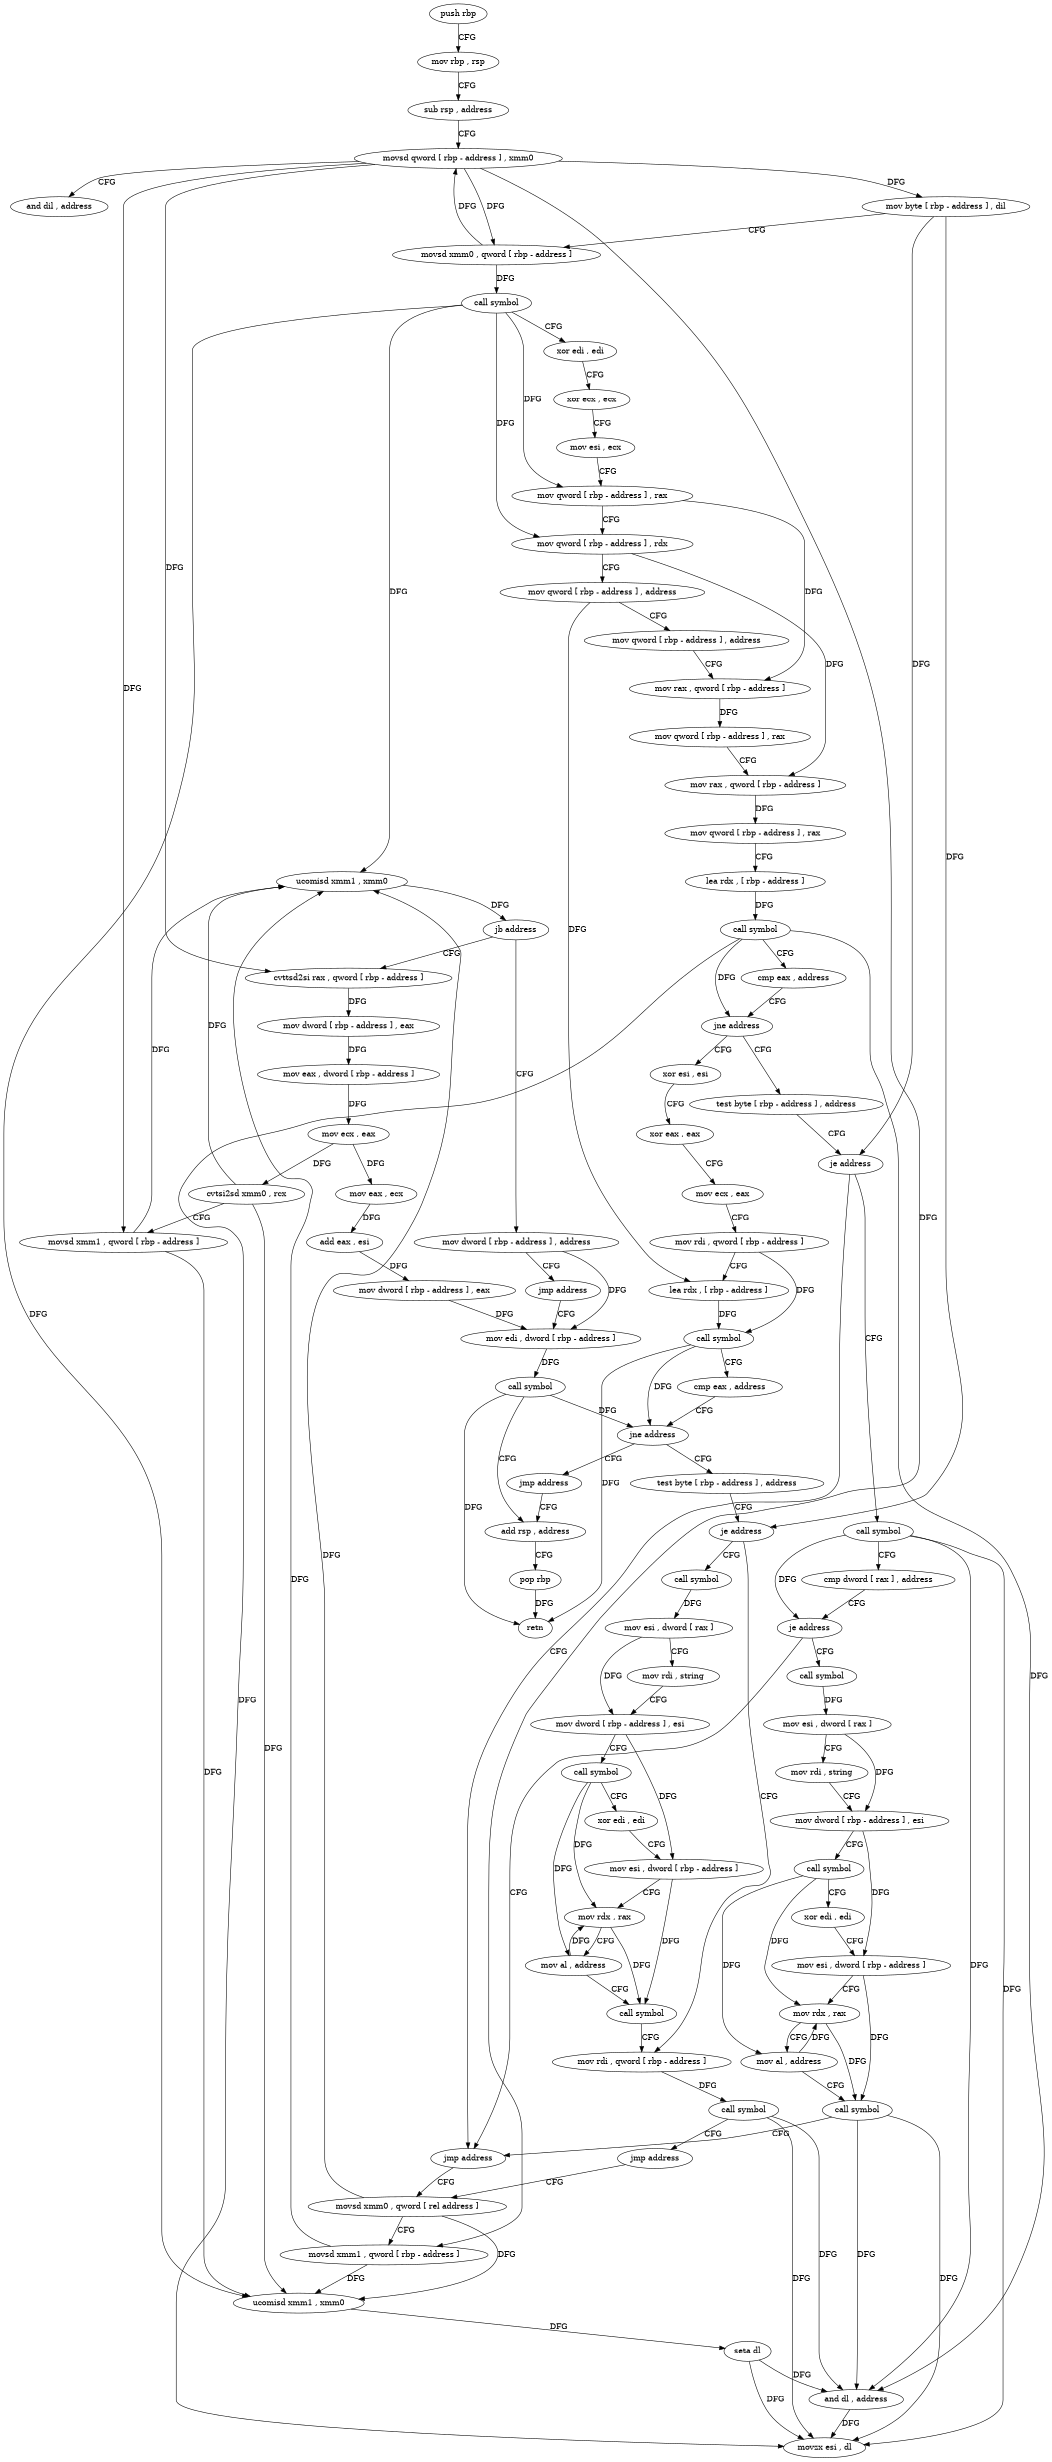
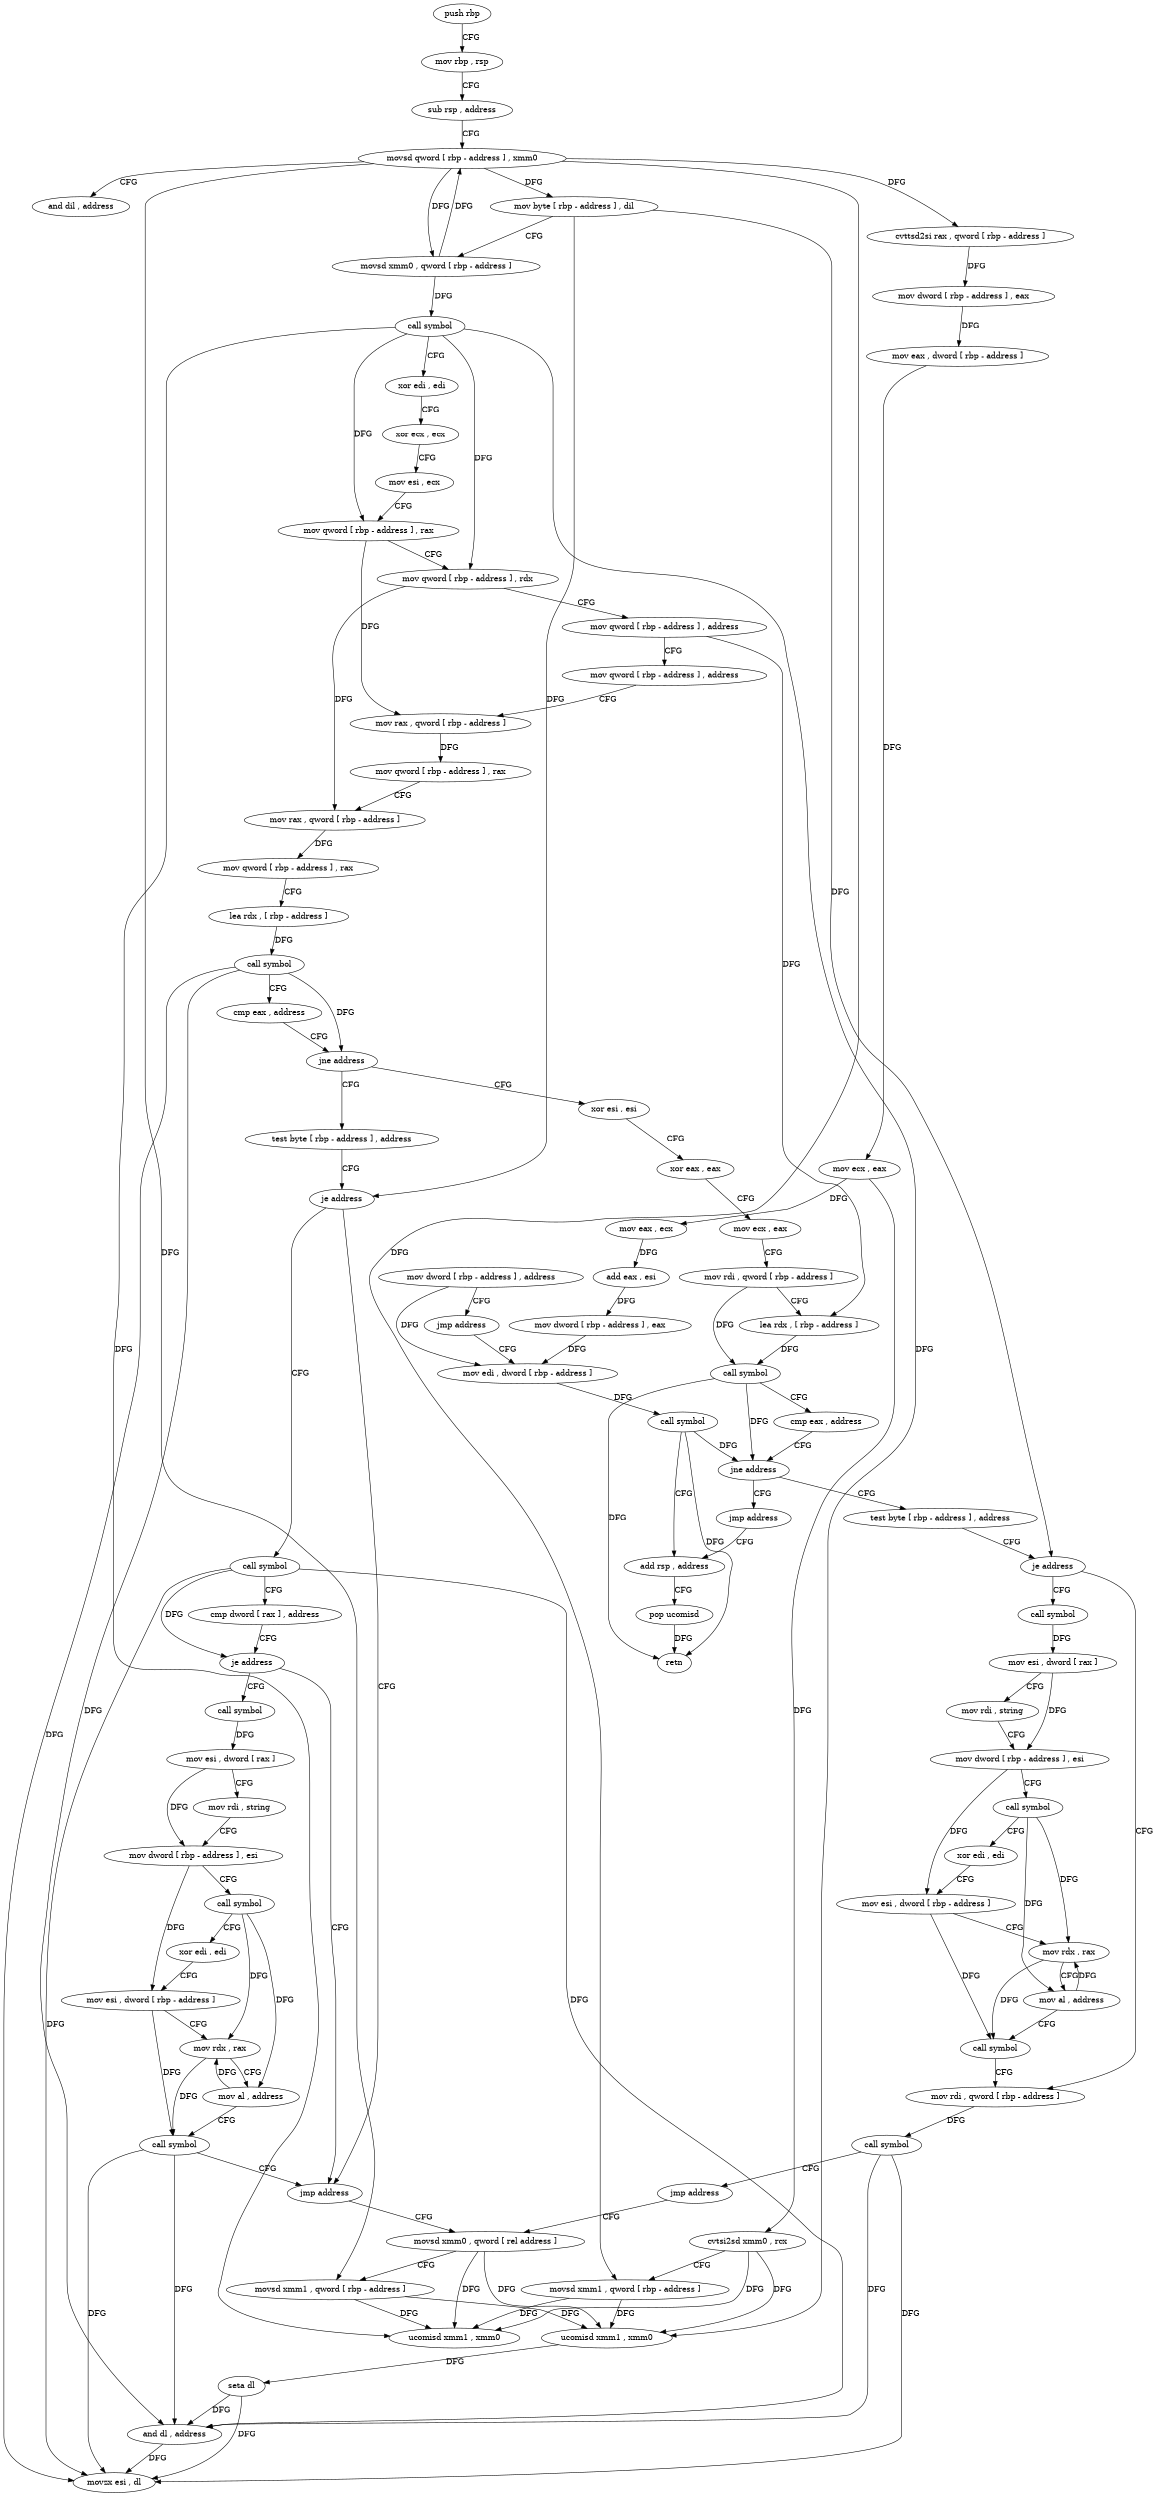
node "jb address": removed
node "pop rbp": label "pop rbp" -> "pop ucomisd"
